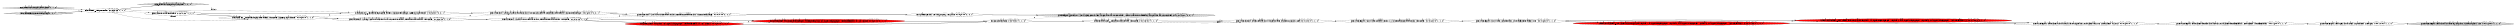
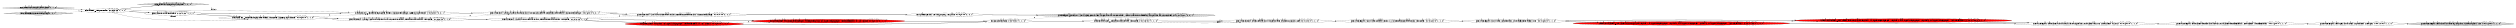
edge "testCreateDetectsUncommittedChange['0', '0', '1']" -> "File tableDir = temp.newFolder()@@@3@@@['1', '1', '1']": style bold -> dashed
edge "File tableDir = temp.newFolder()@@@3@@@['1', '1', '1']" -> "Assert.assertTrue(tableDir.delete())@@@4@@@['1', '1', '1']": style dashed -> bold
